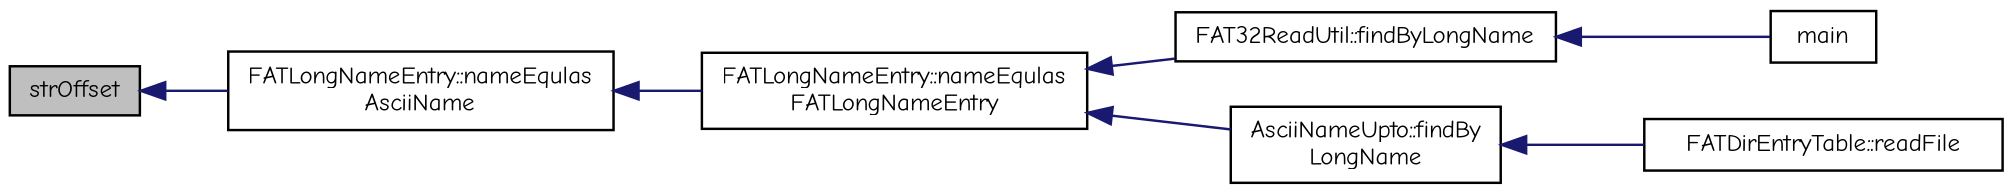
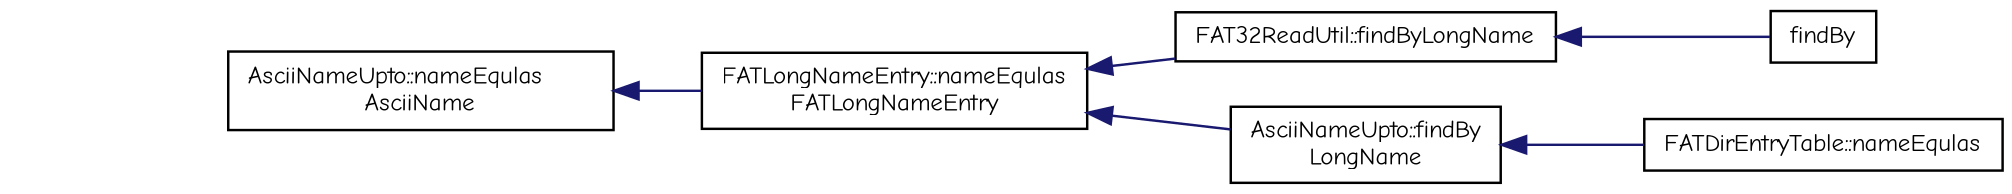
node "main": label "main" -> "findBy"
node "strOffset": removed
node "FATLongNameEntry::nameEqulas AsciiName": label "FATLongNameEntry::nameEqulas AsciiName" -> "AsciiNameUpto::nameEqulas AsciiName"
node "FATDirEntryTable::readFile": label "FATDirEntryTable::readFile" -> "FATDirEntryTable::nameEqulas"
